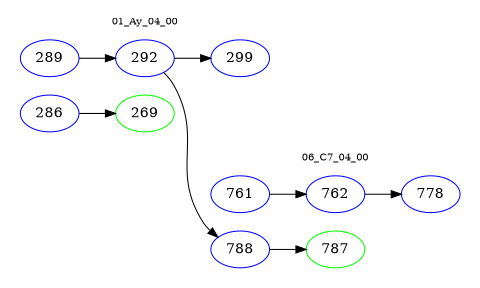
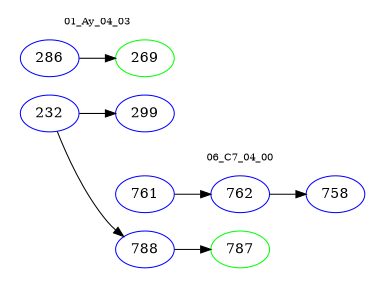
cluster "01_Ay_04_00": label "01_Ay_04_00" -> "01_Ay_04_03"
node "289": removed
node "292": label "292" -> "232"
node "778": label "778" -> "758"
